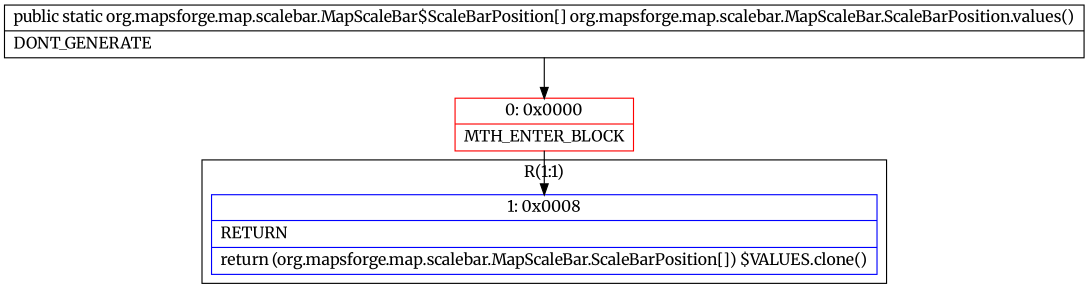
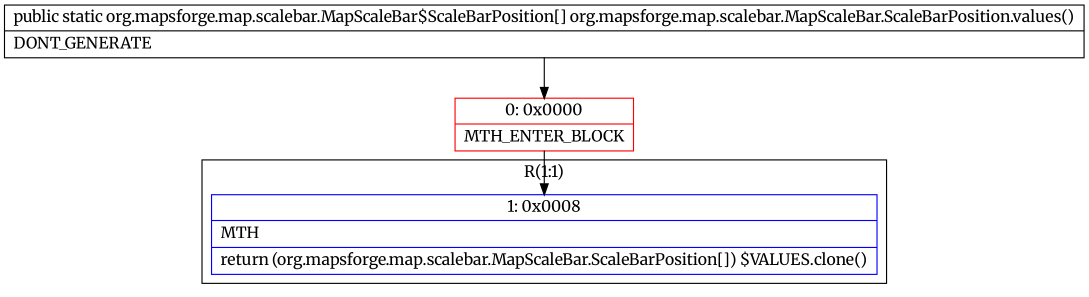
node "1: 0x0008": text "RETURN" -> "MTH"
